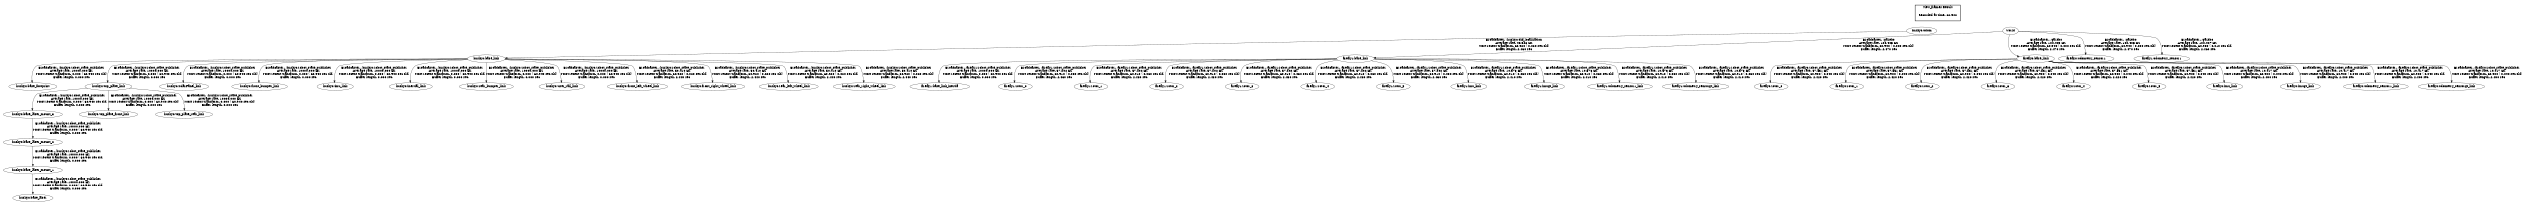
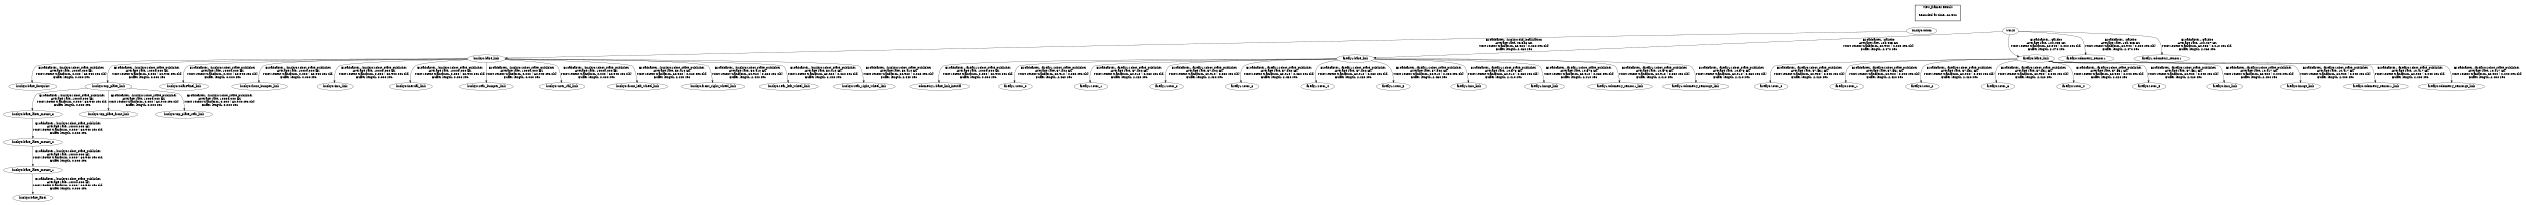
node "firefly1/base_link_inertia": label "firefly1/base_link_inertia" -> "odometry1/base_link_inertia"
